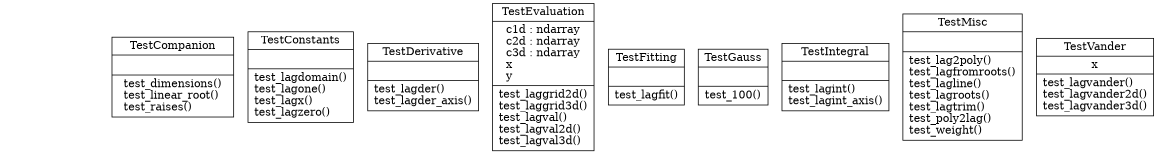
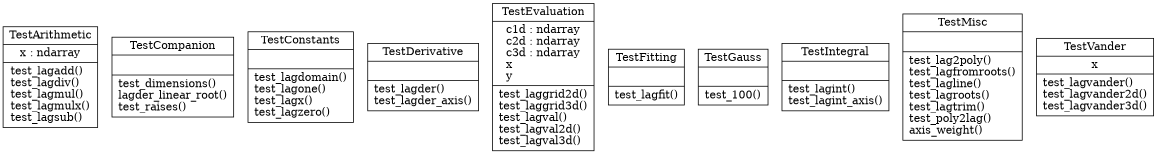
node "TestArithmetic": added
node "TestCompanion": text "test_linear_root()" -> "lagder_linear_root()"
node "TestMisc": text "test_weight()" -> "axis_weight()"
